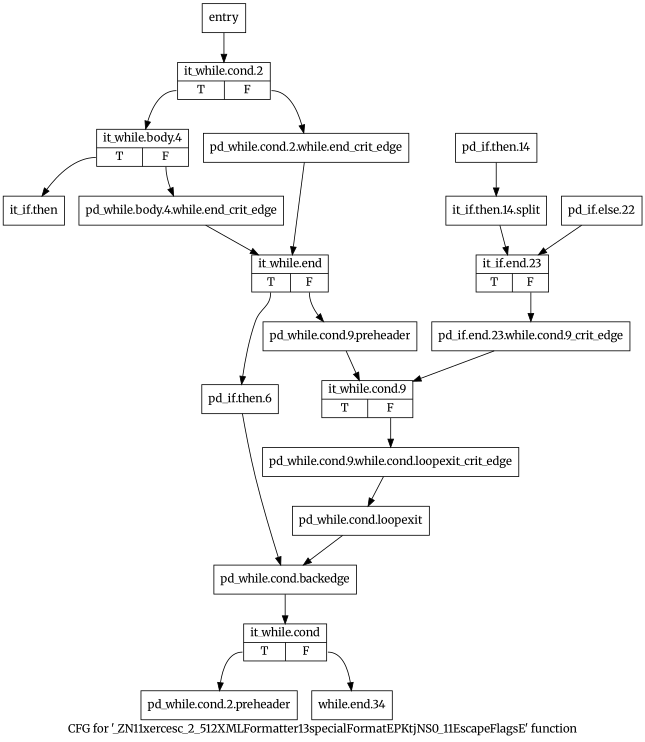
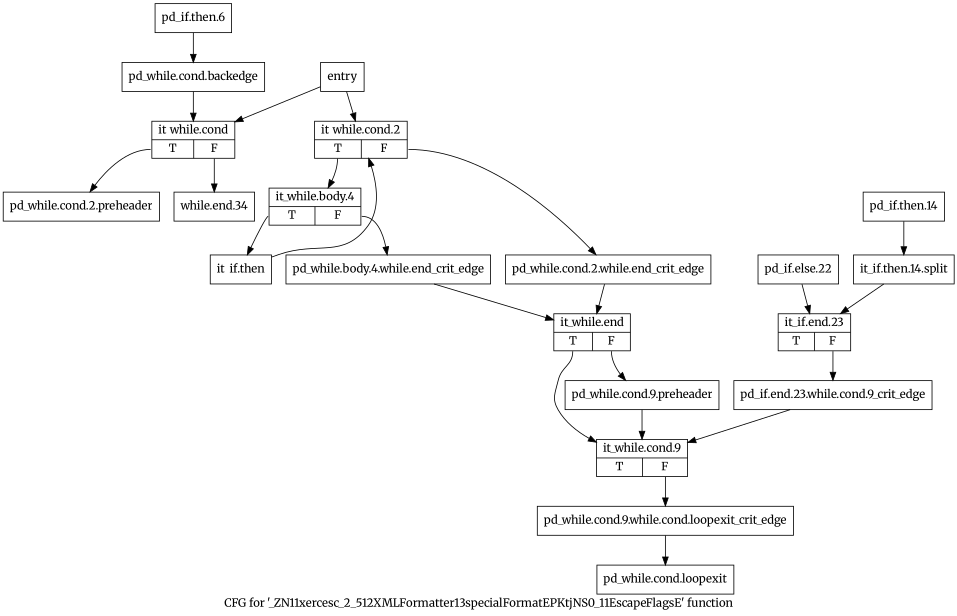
edge "entry" -> "it_while.cond": added
edge "it_if.then" -> "it_while.cond.2": added
edge "it_while.end" -> "pd_if.then.6": now "it_while.end" -> "it_while.cond.9"
edge "pd_while.cond.loopexit" -> "pd_while.cond.backedge": removed
